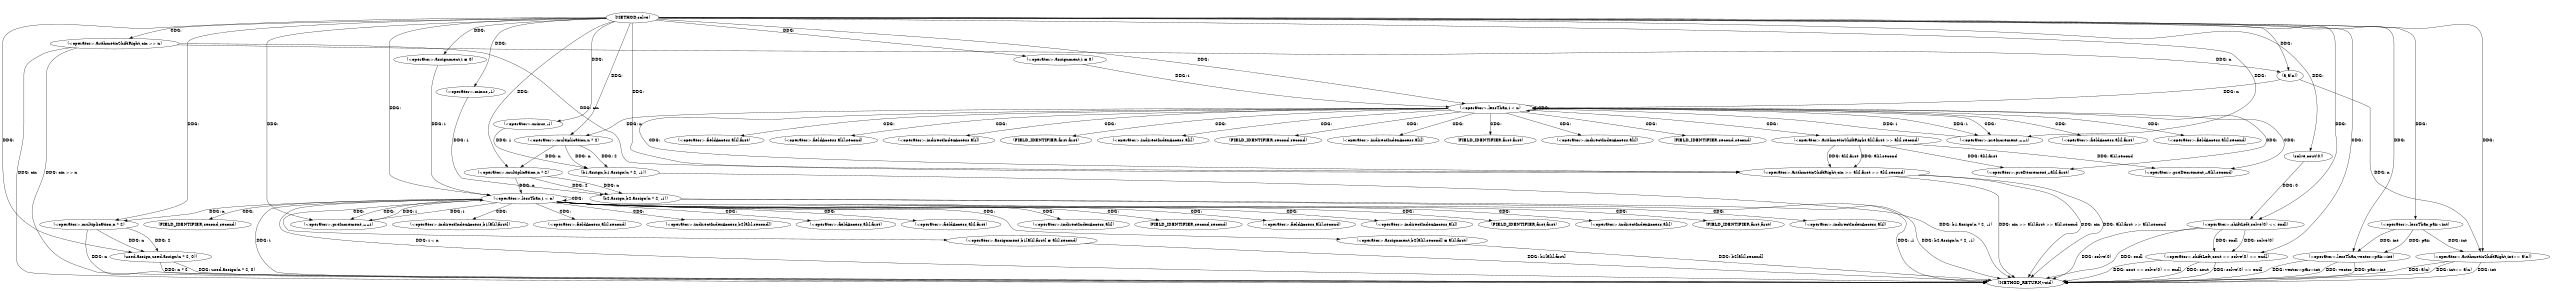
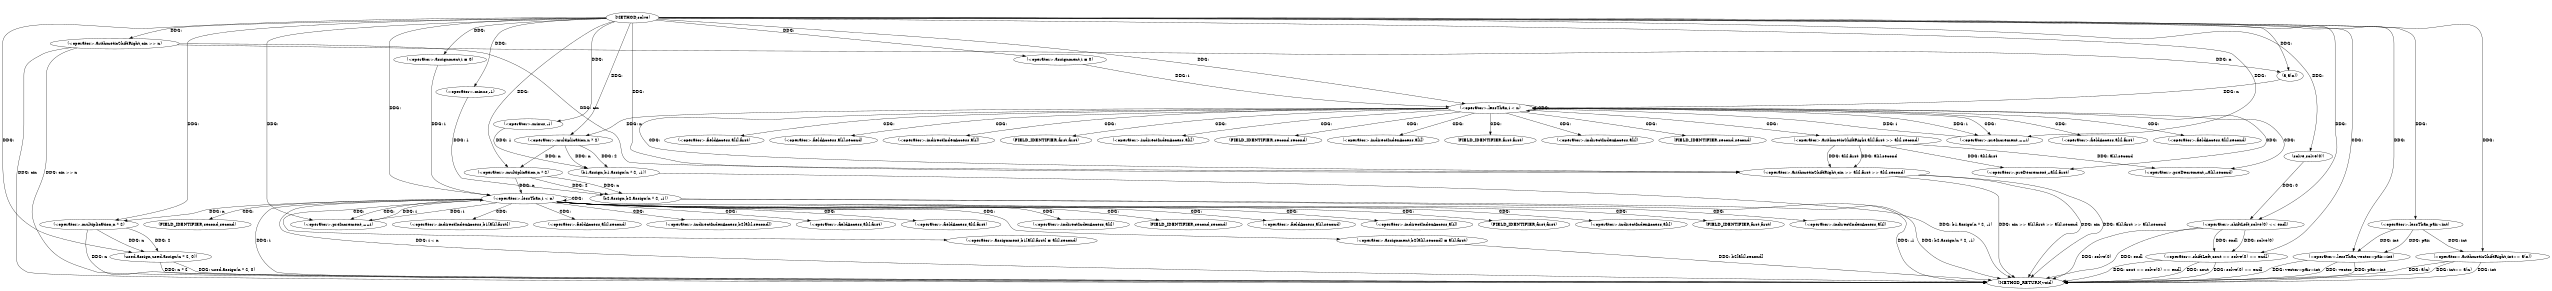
edge "(METHOD,solve)" -> "(<operator>.arithmeticShiftRight,cin >> n)": label "CDG: " -> "DDG: "
node "(solve,cout(0))": label "(solve,cout(0))" -> "(solve,solve(0))"
edge "(a,a(n))" -> "(<operator>.arithmeticShiftRight,int>> a(n))": removed, label "DDG: n"
edge "(<operator>.assignment,b1[a[i].first] = a[i].second)" -> "(METHOD_RETURN,void)": removed, label "DDG: b1[a[i].first]"
